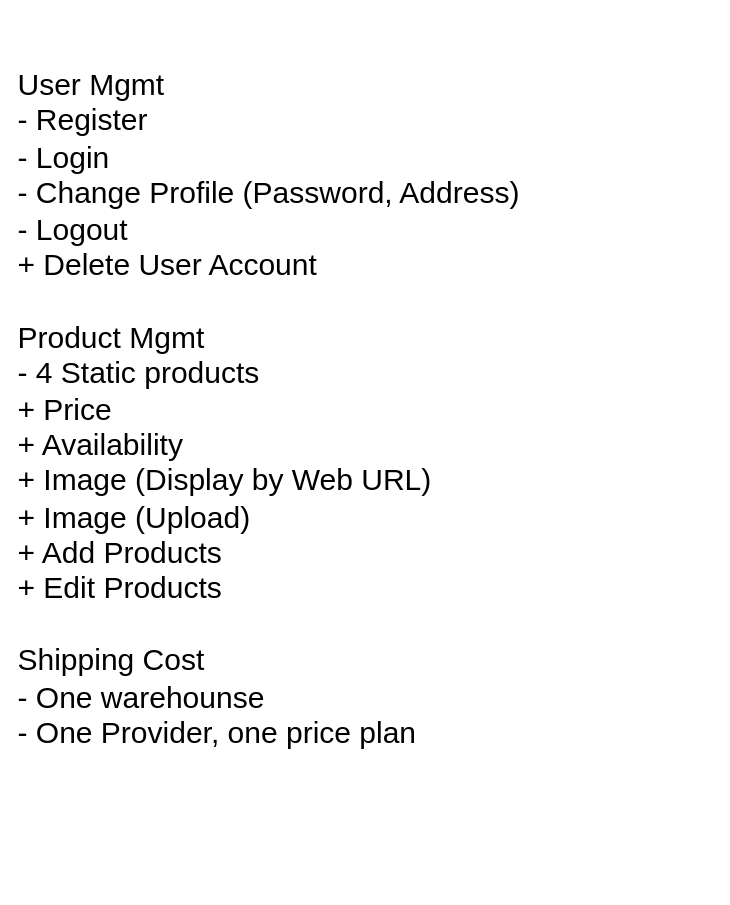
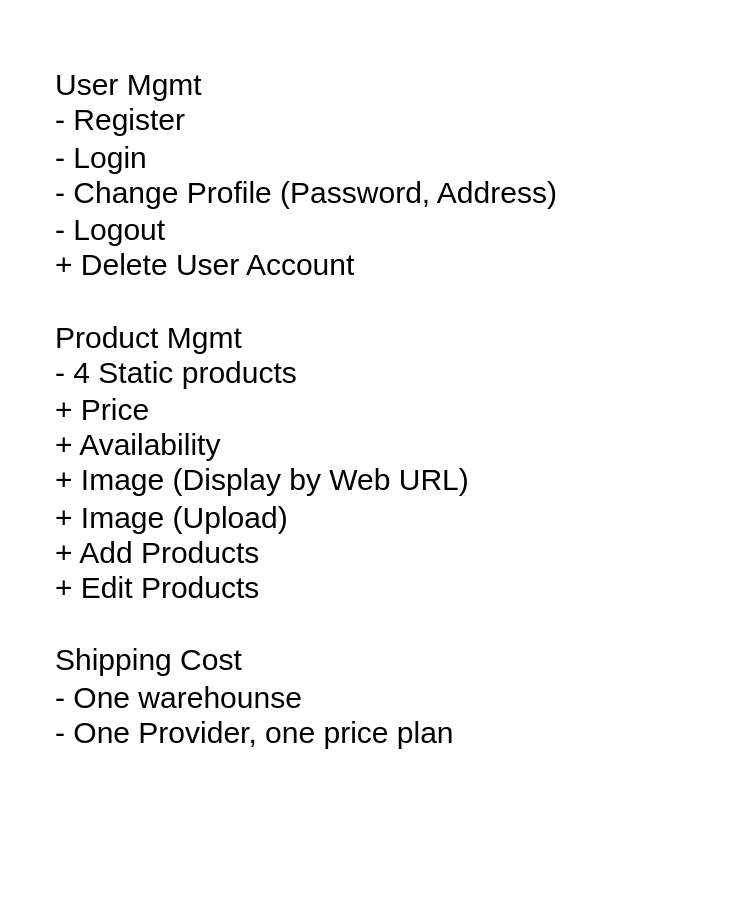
node "User Mgmt - Register - Login - Change Profile (Password, Address) - Logout + Delete User Account Product Mgmt - 4 Static products + Price + Availability + Image (Display by Web URL) + Image (Upload) + Add Products + Edit Products Shipping Cost - One warehounse - One Provider, one price plan": moved (326, 451) -> (364, 451)
